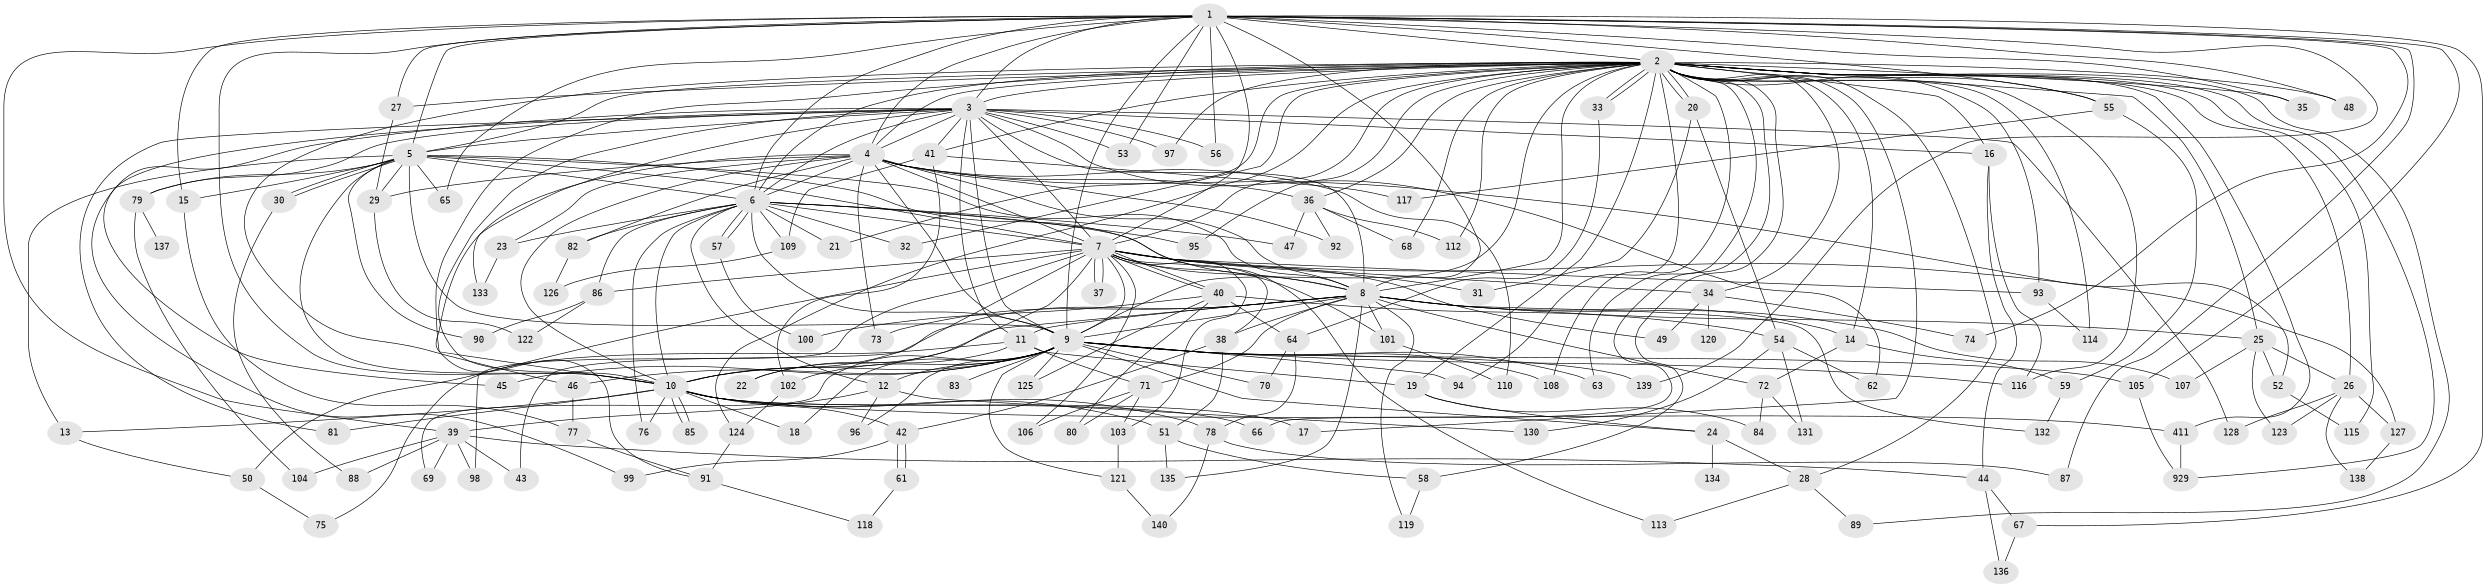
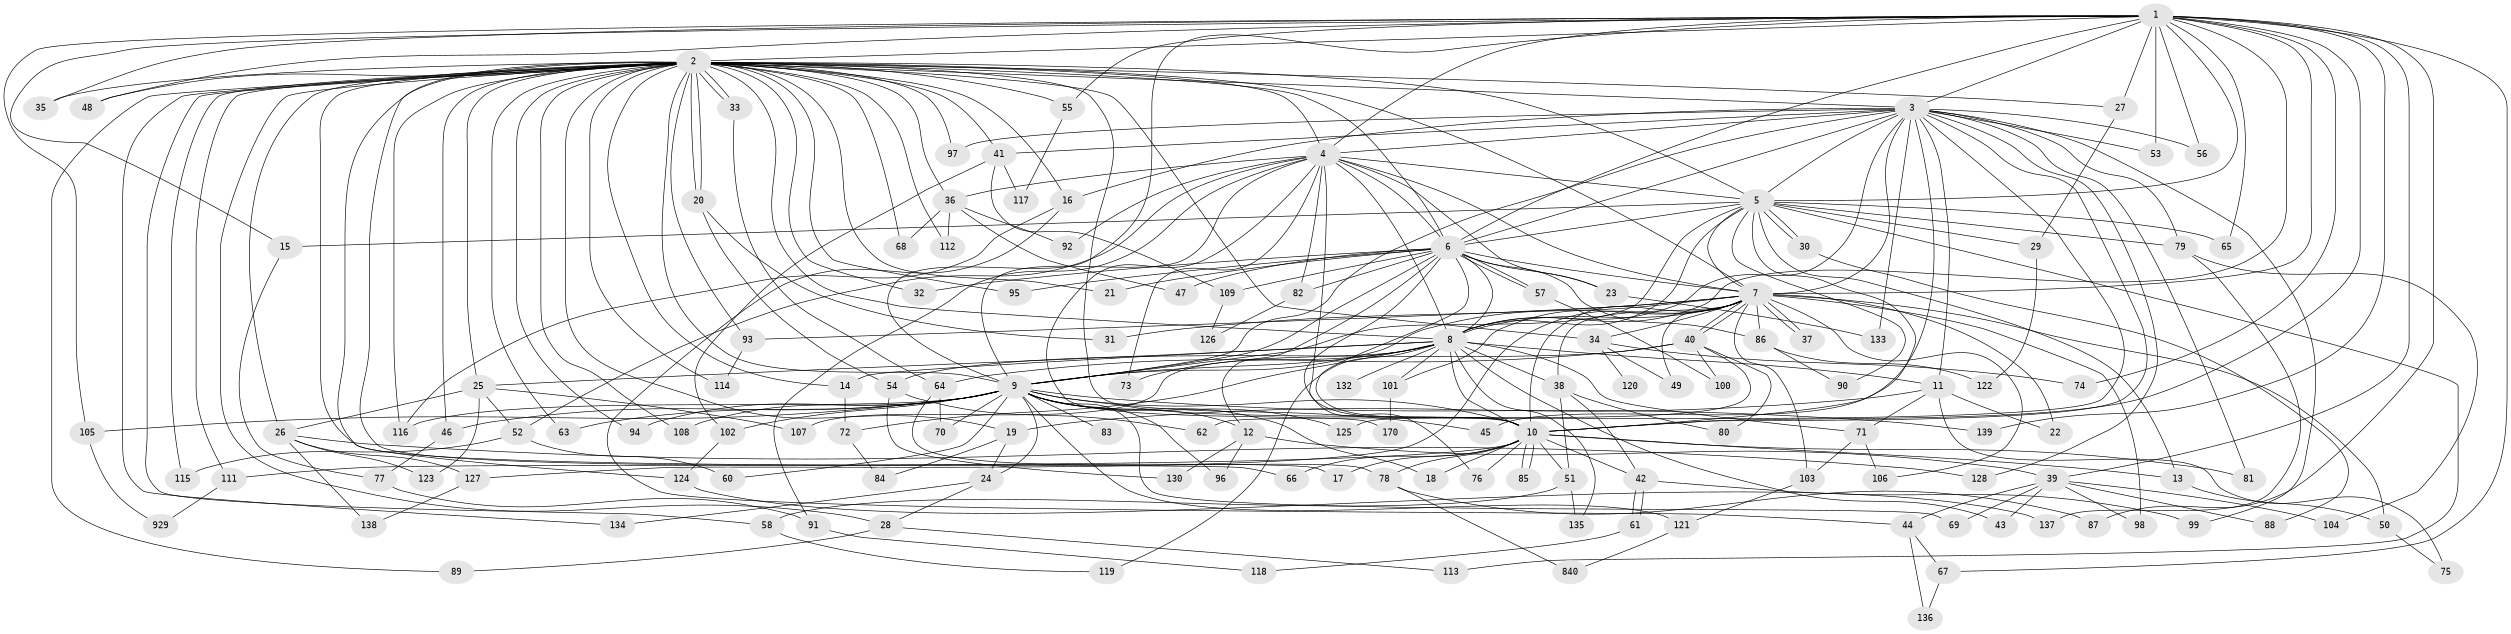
edge "2" -- "929": now "2" -- "134"
edge "4" -- "29": now "4" -- "5"
node "110": label "110" -> "170"
node "59": removed
edge "71" -- "80": now "38" -- "80"
node "131": removed
node "411": label "411" -> "111"
edge "124" -- "91": now "124" -- "137"
node "60": added
node "140": label "140" -> "840"
